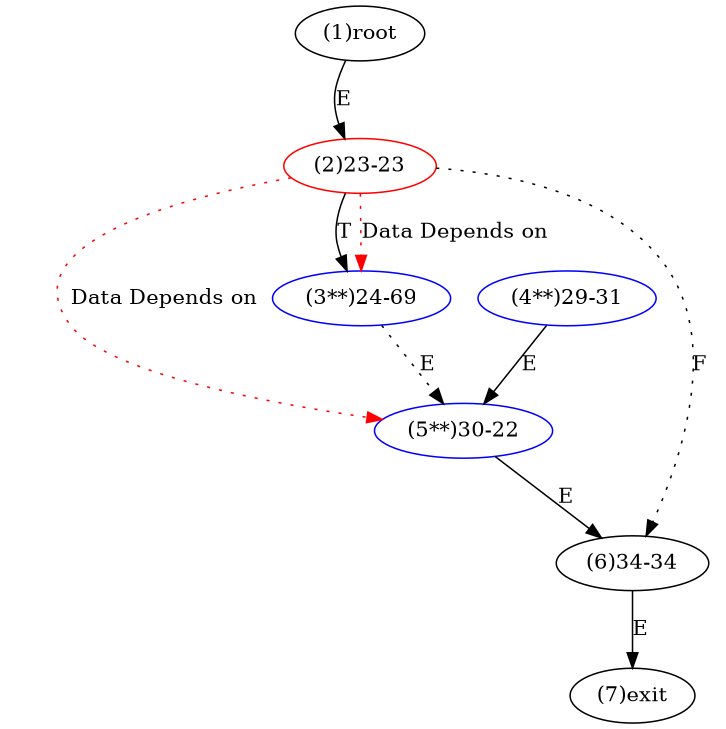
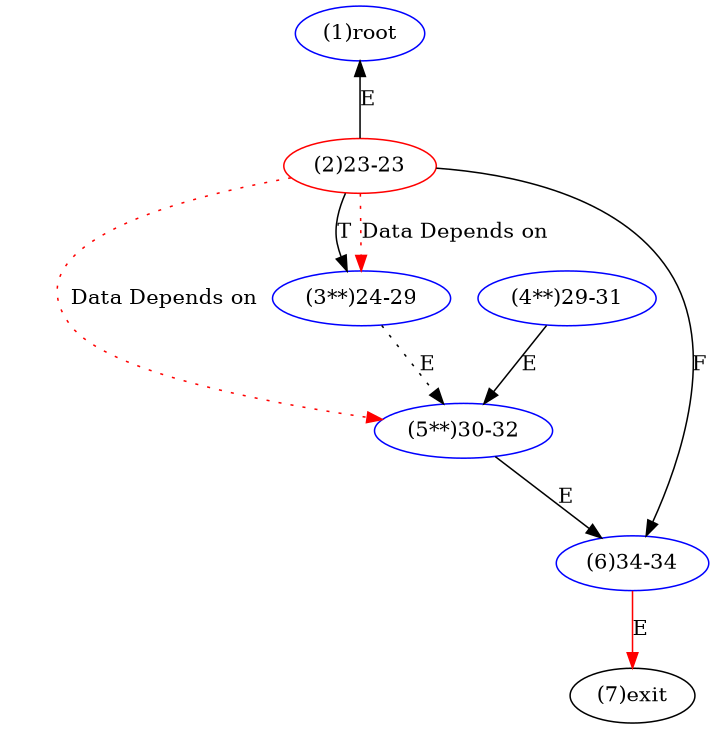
node "(1)root": color black -> blue
edge "(1)root" -> "(2)23-23": reversed
edge "(2)23-23" -> "(6)34-34": style dotted -> solid
node "(3**)24-69": label "(3**)24-69" -> "(3**)24-29"
node "(5**)30-22": label "(5**)30-22" -> "(5**)30-32"
node "(6)34-34": color black -> blue
edge "(6)34-34" -> "(7)exit": color black -> red
